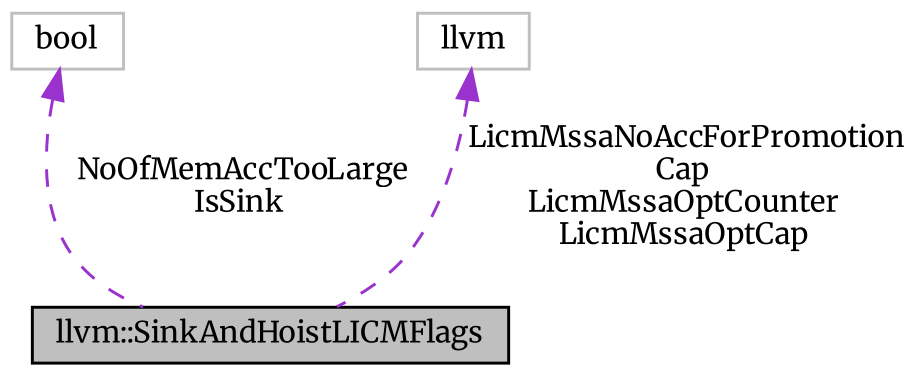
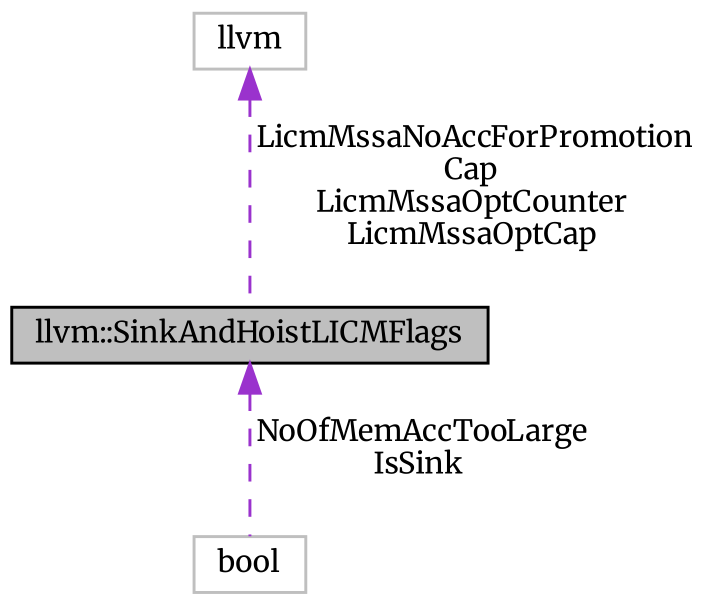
edge "llvm::SinkAndHoistLICMFlags" -> "bool": reversed
